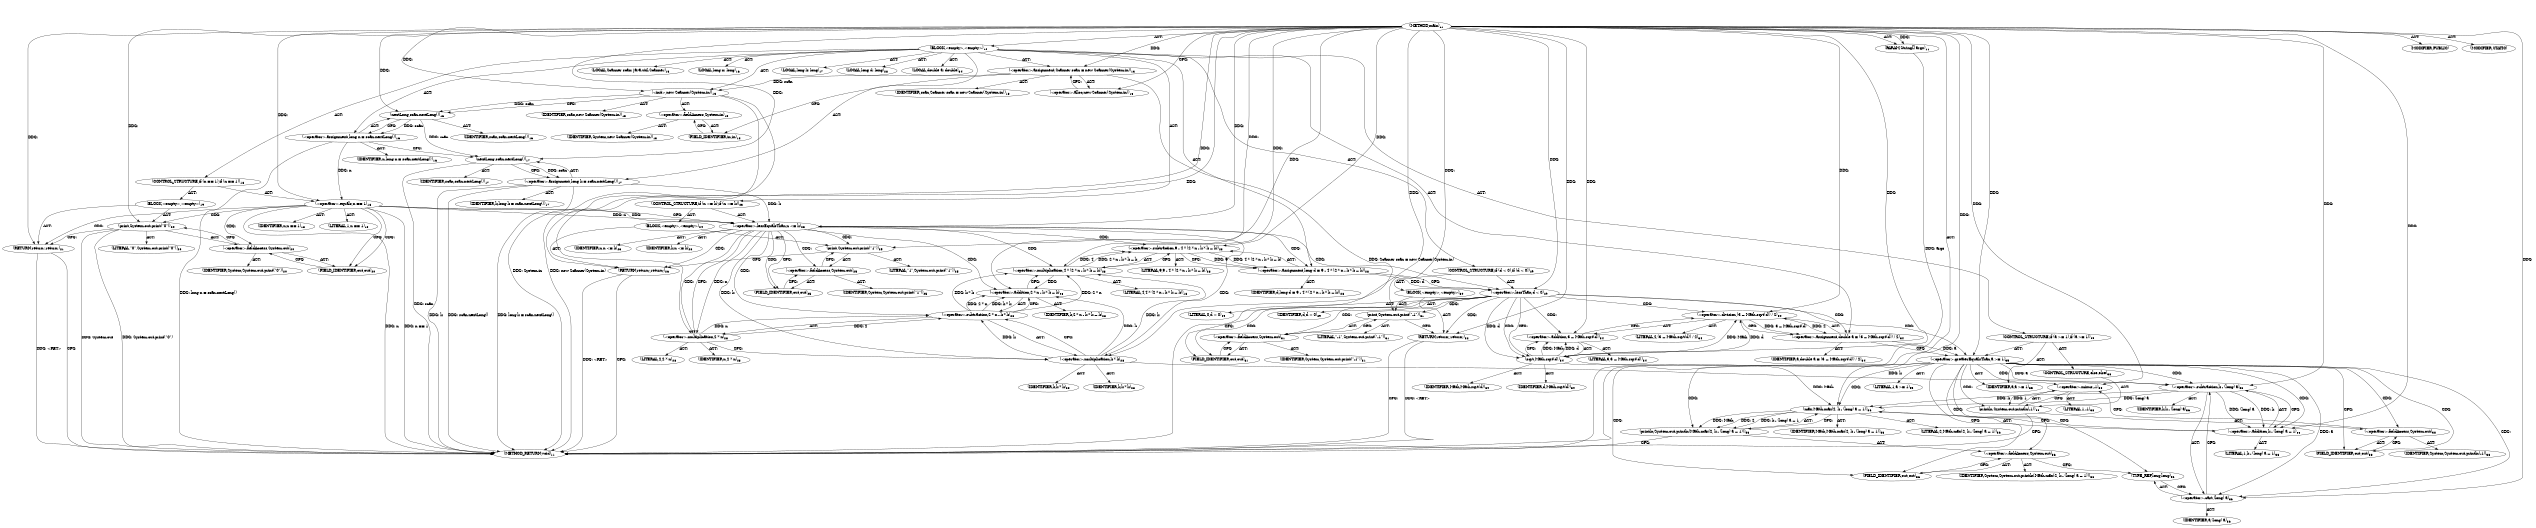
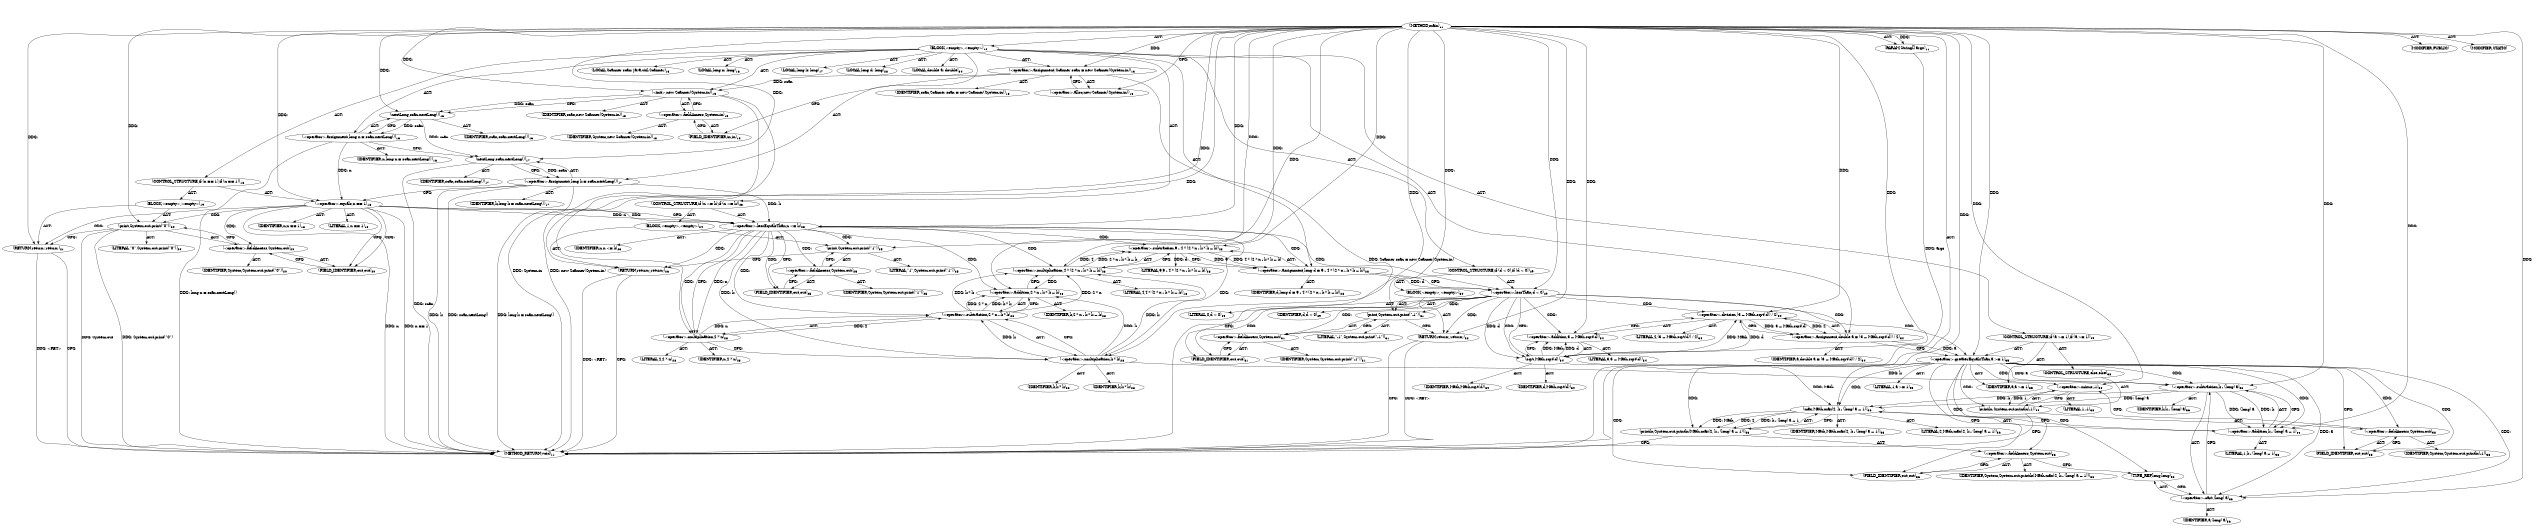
edge "(<operator>.fieldAccess,System.in)" -> "(<init>,new Scanner(System.in))": added, label "CFG:"
edge "(<operator>.assignment,long k = scan.nextLong())" -> "(<operator>.equals,n == 1)": added, label "CFG:"
node "(IDENTIFIER,k,n <= k)": removed
edge "(<operator>.subtraction,9 - 4 * (2 * n - k * k + k))" -> "(LITERAL,9,9 - 4 * (2 * n - k * k + k))": label "AST: " -> "DDG: d"
